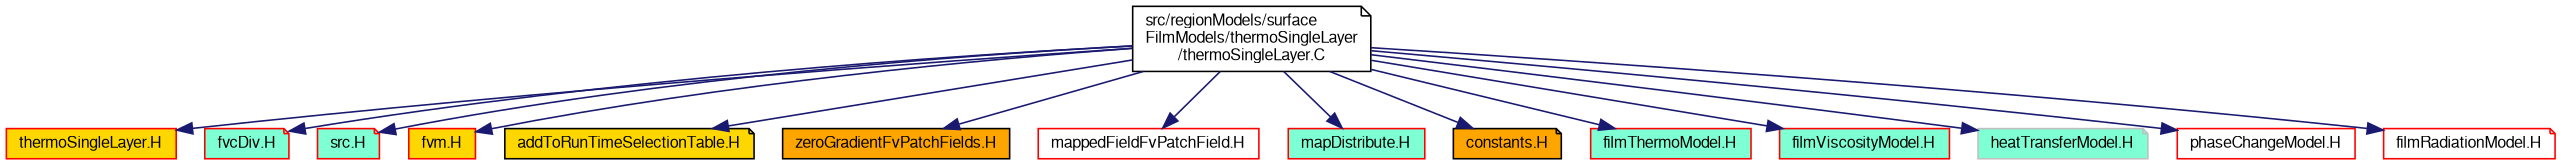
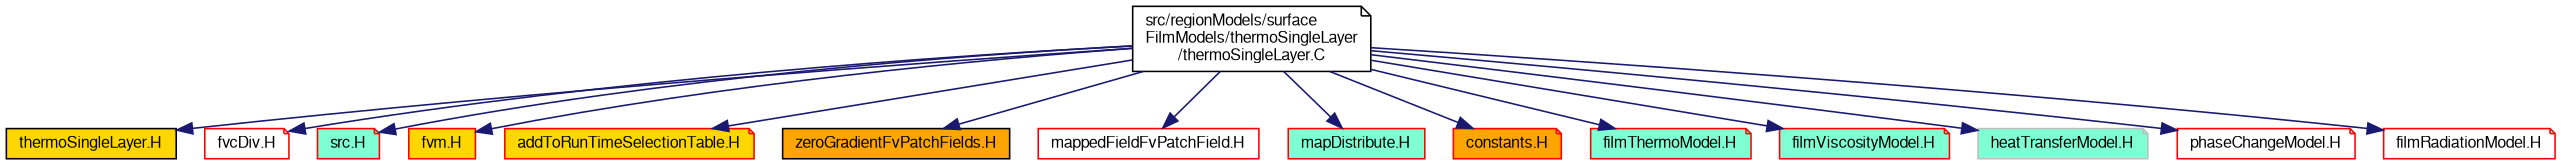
node "thermoSingleLayer.H": color red -> black
node "fvcDiv.H": fillcolor aquamarine -> white
node "addToRunTimeSelectionTable.H": color black -> red
node "constants.H": color black -> red
node "filmThermoModel.H": shape box -> note
node "filmViscosityModel.H": shape box -> note
node "phaseChangeModel.H": shape box -> note
